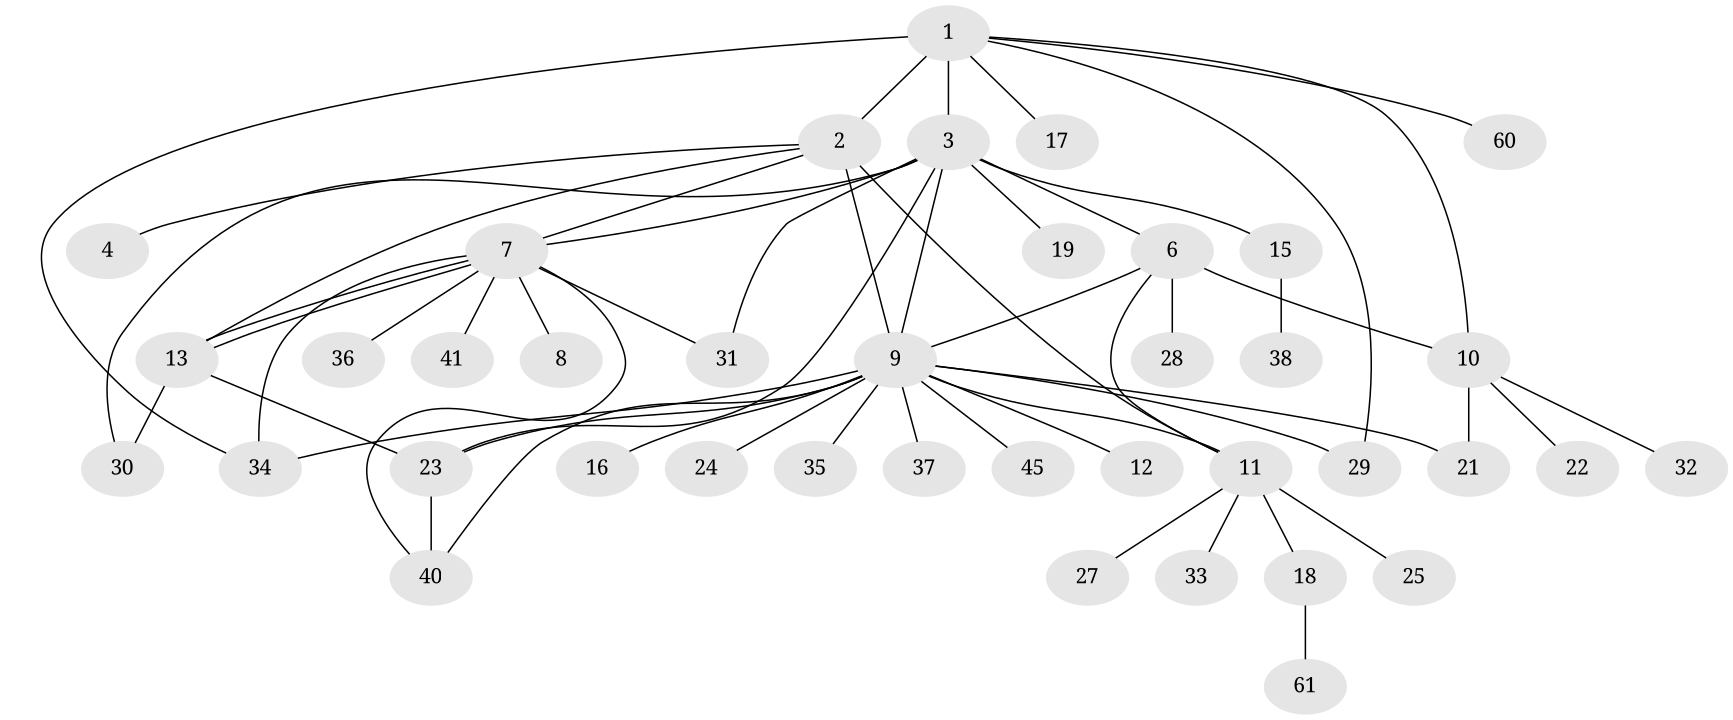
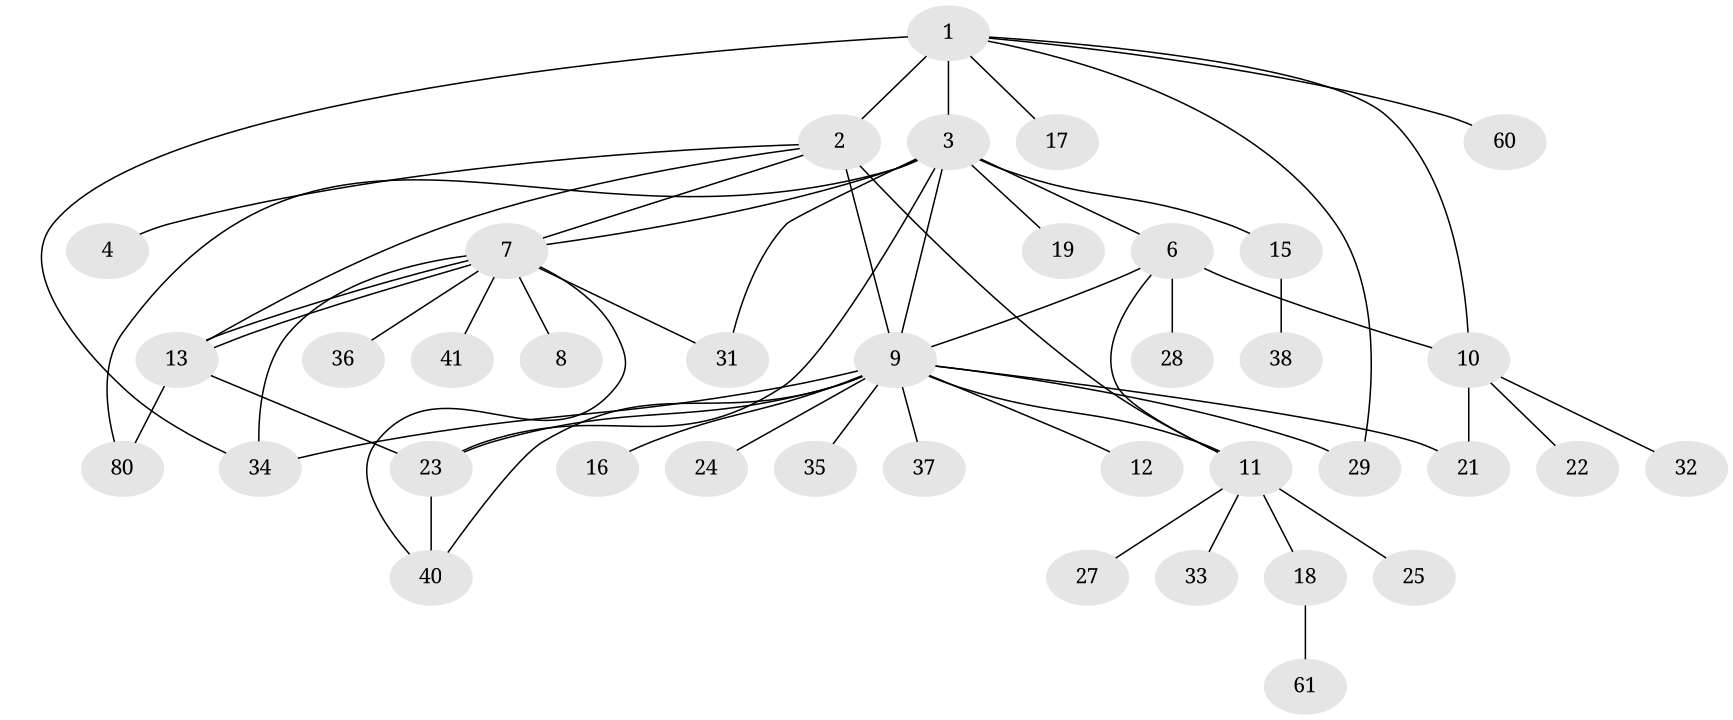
node "30": label "30" -> "80"
node "45": removed
